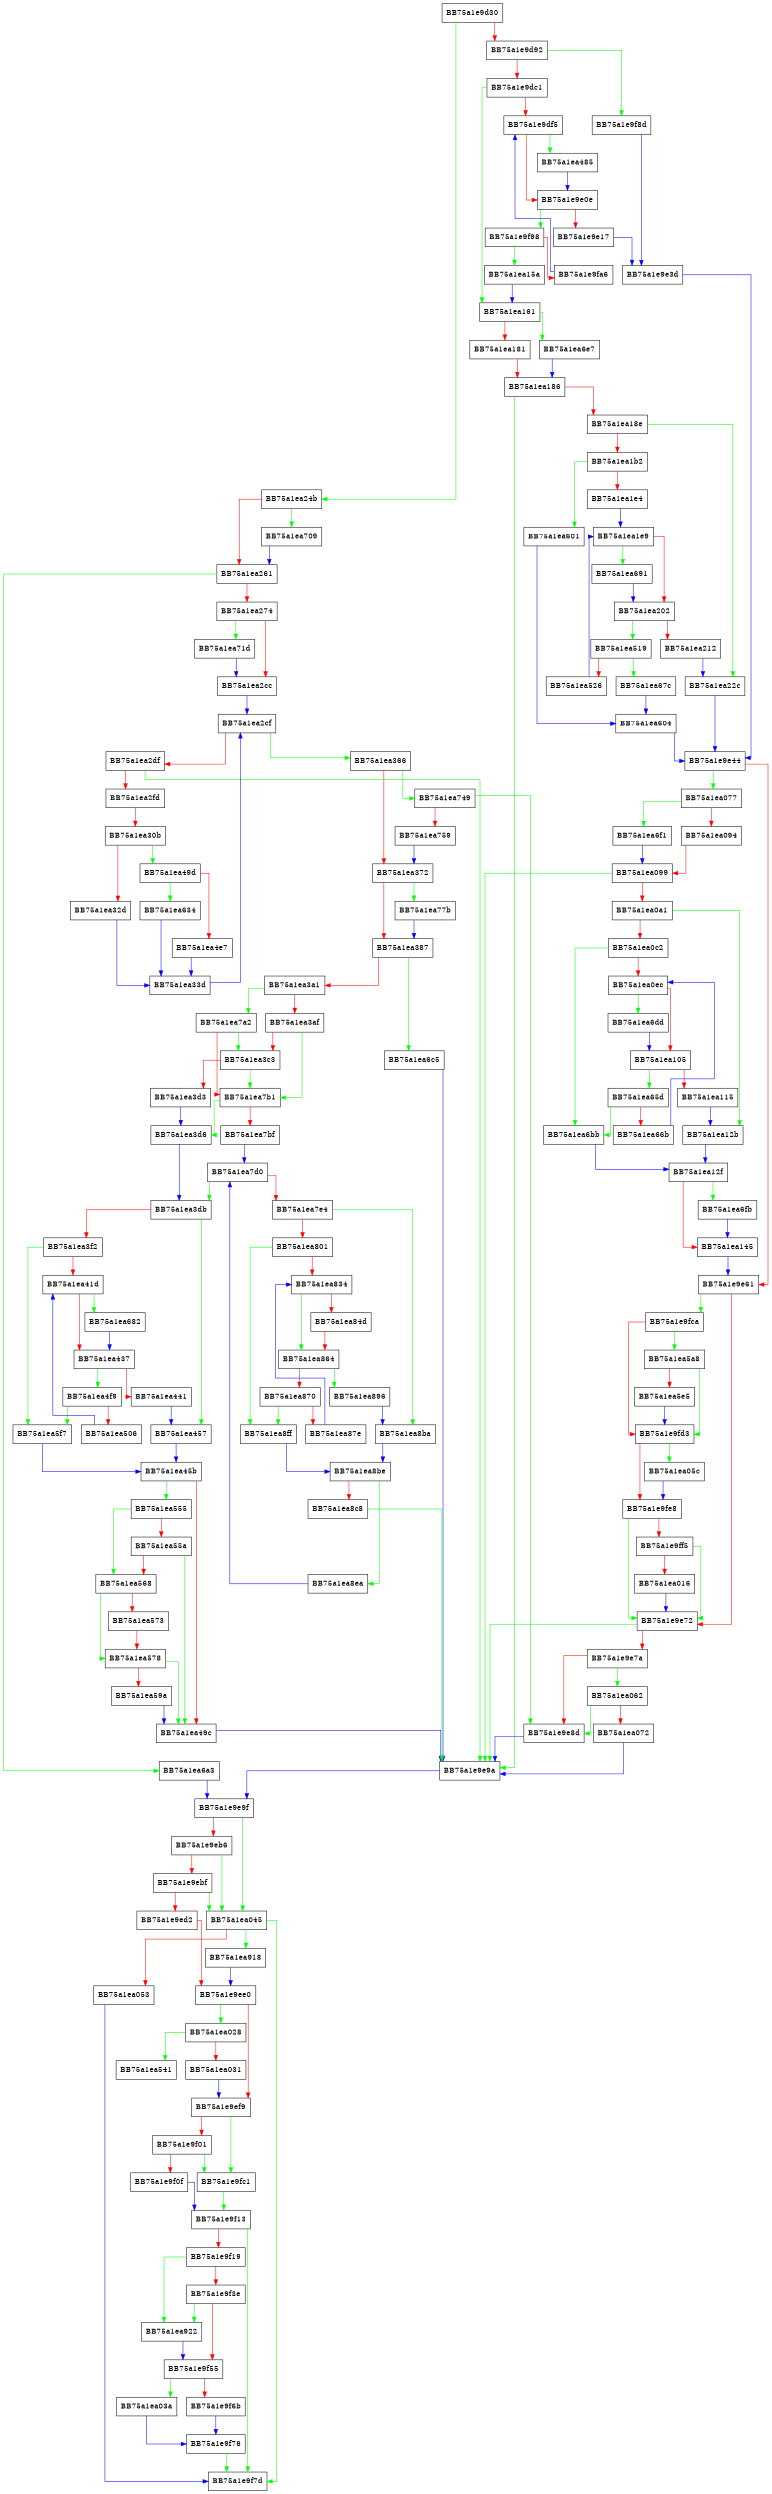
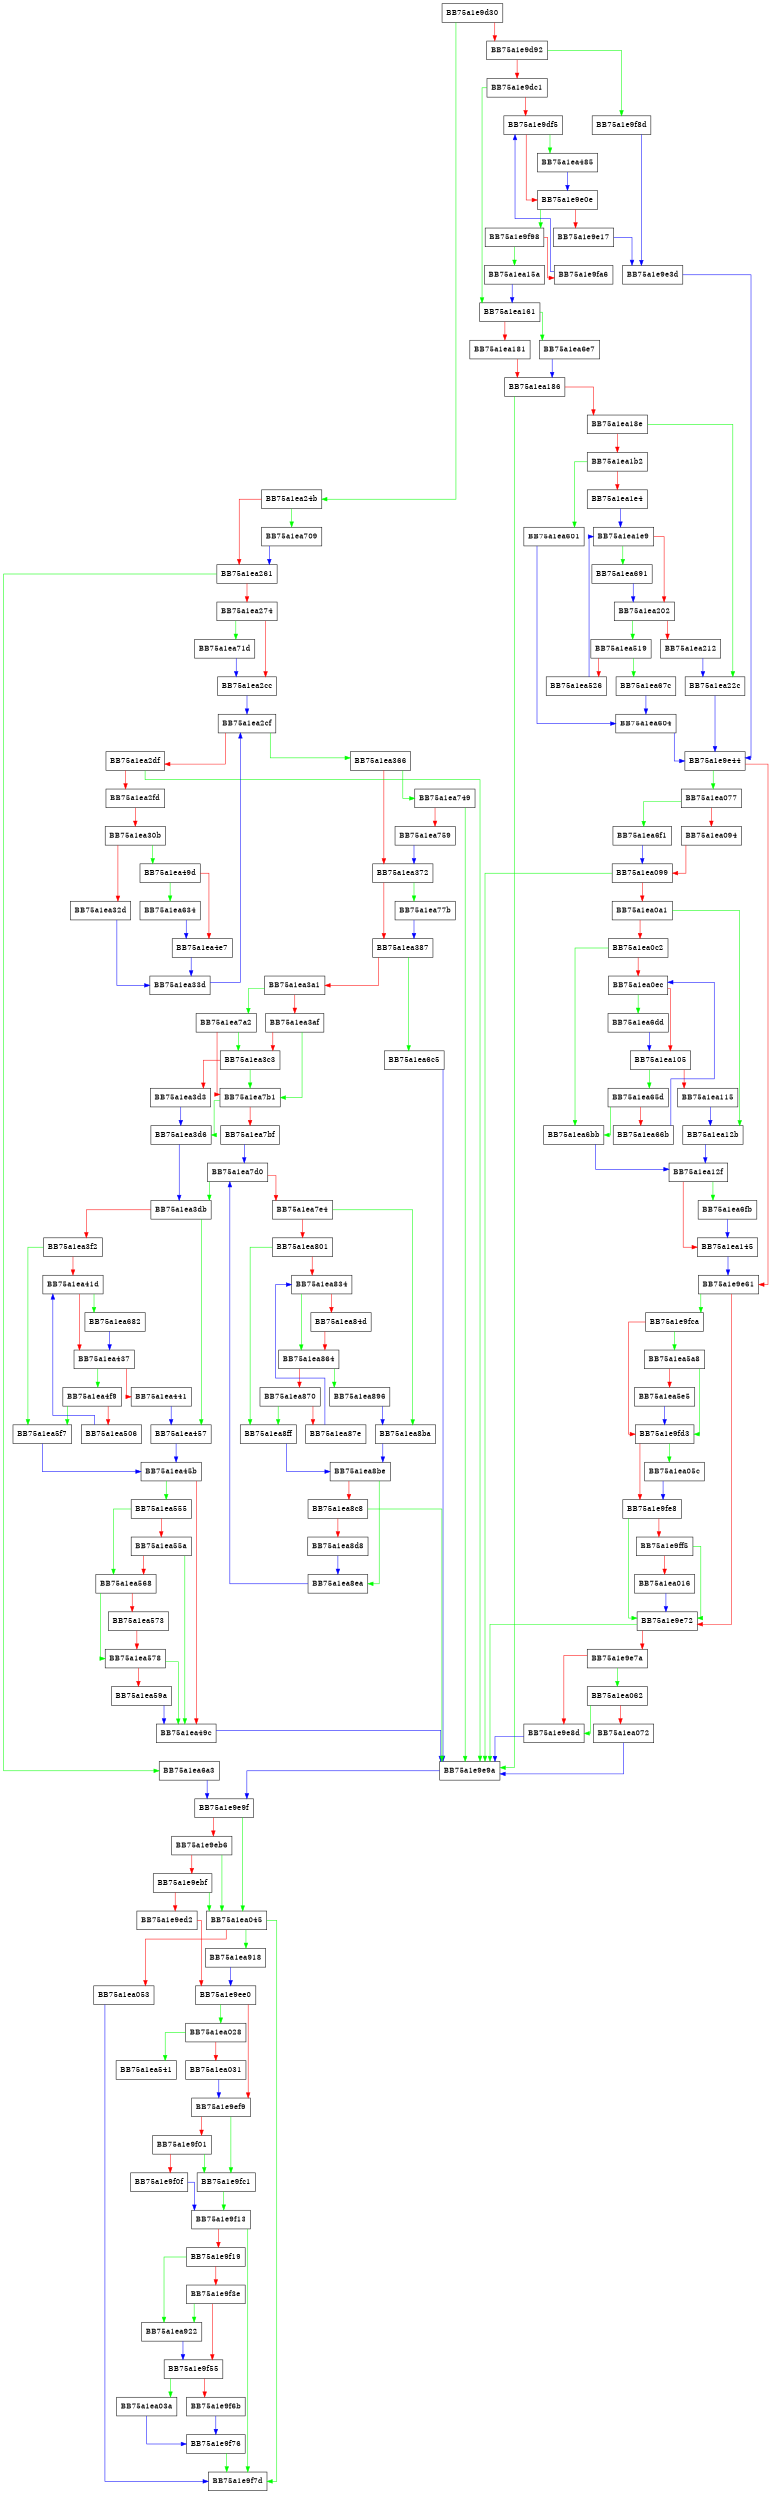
edge "BB75a1ea634" -> "BB75a1ea33d": now "BB75a1ea634" -> "BB75a1ea4e7"
edge "BB75a1ea749" -> "BB75a1e9e8d": now "BB75a1ea749" -> "BB75a1e9e9a"
node "BB75a1ea8d8": added
